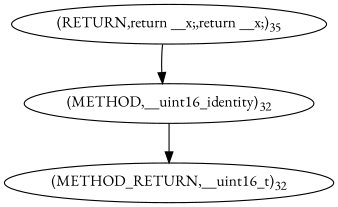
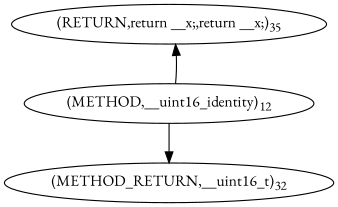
edge "(RETURN,return __x;,return __x;)" -> "(METHOD,__uint16_identity)": reversed
node "(METHOD,__uint16_identity)": text "32" -> "12"
